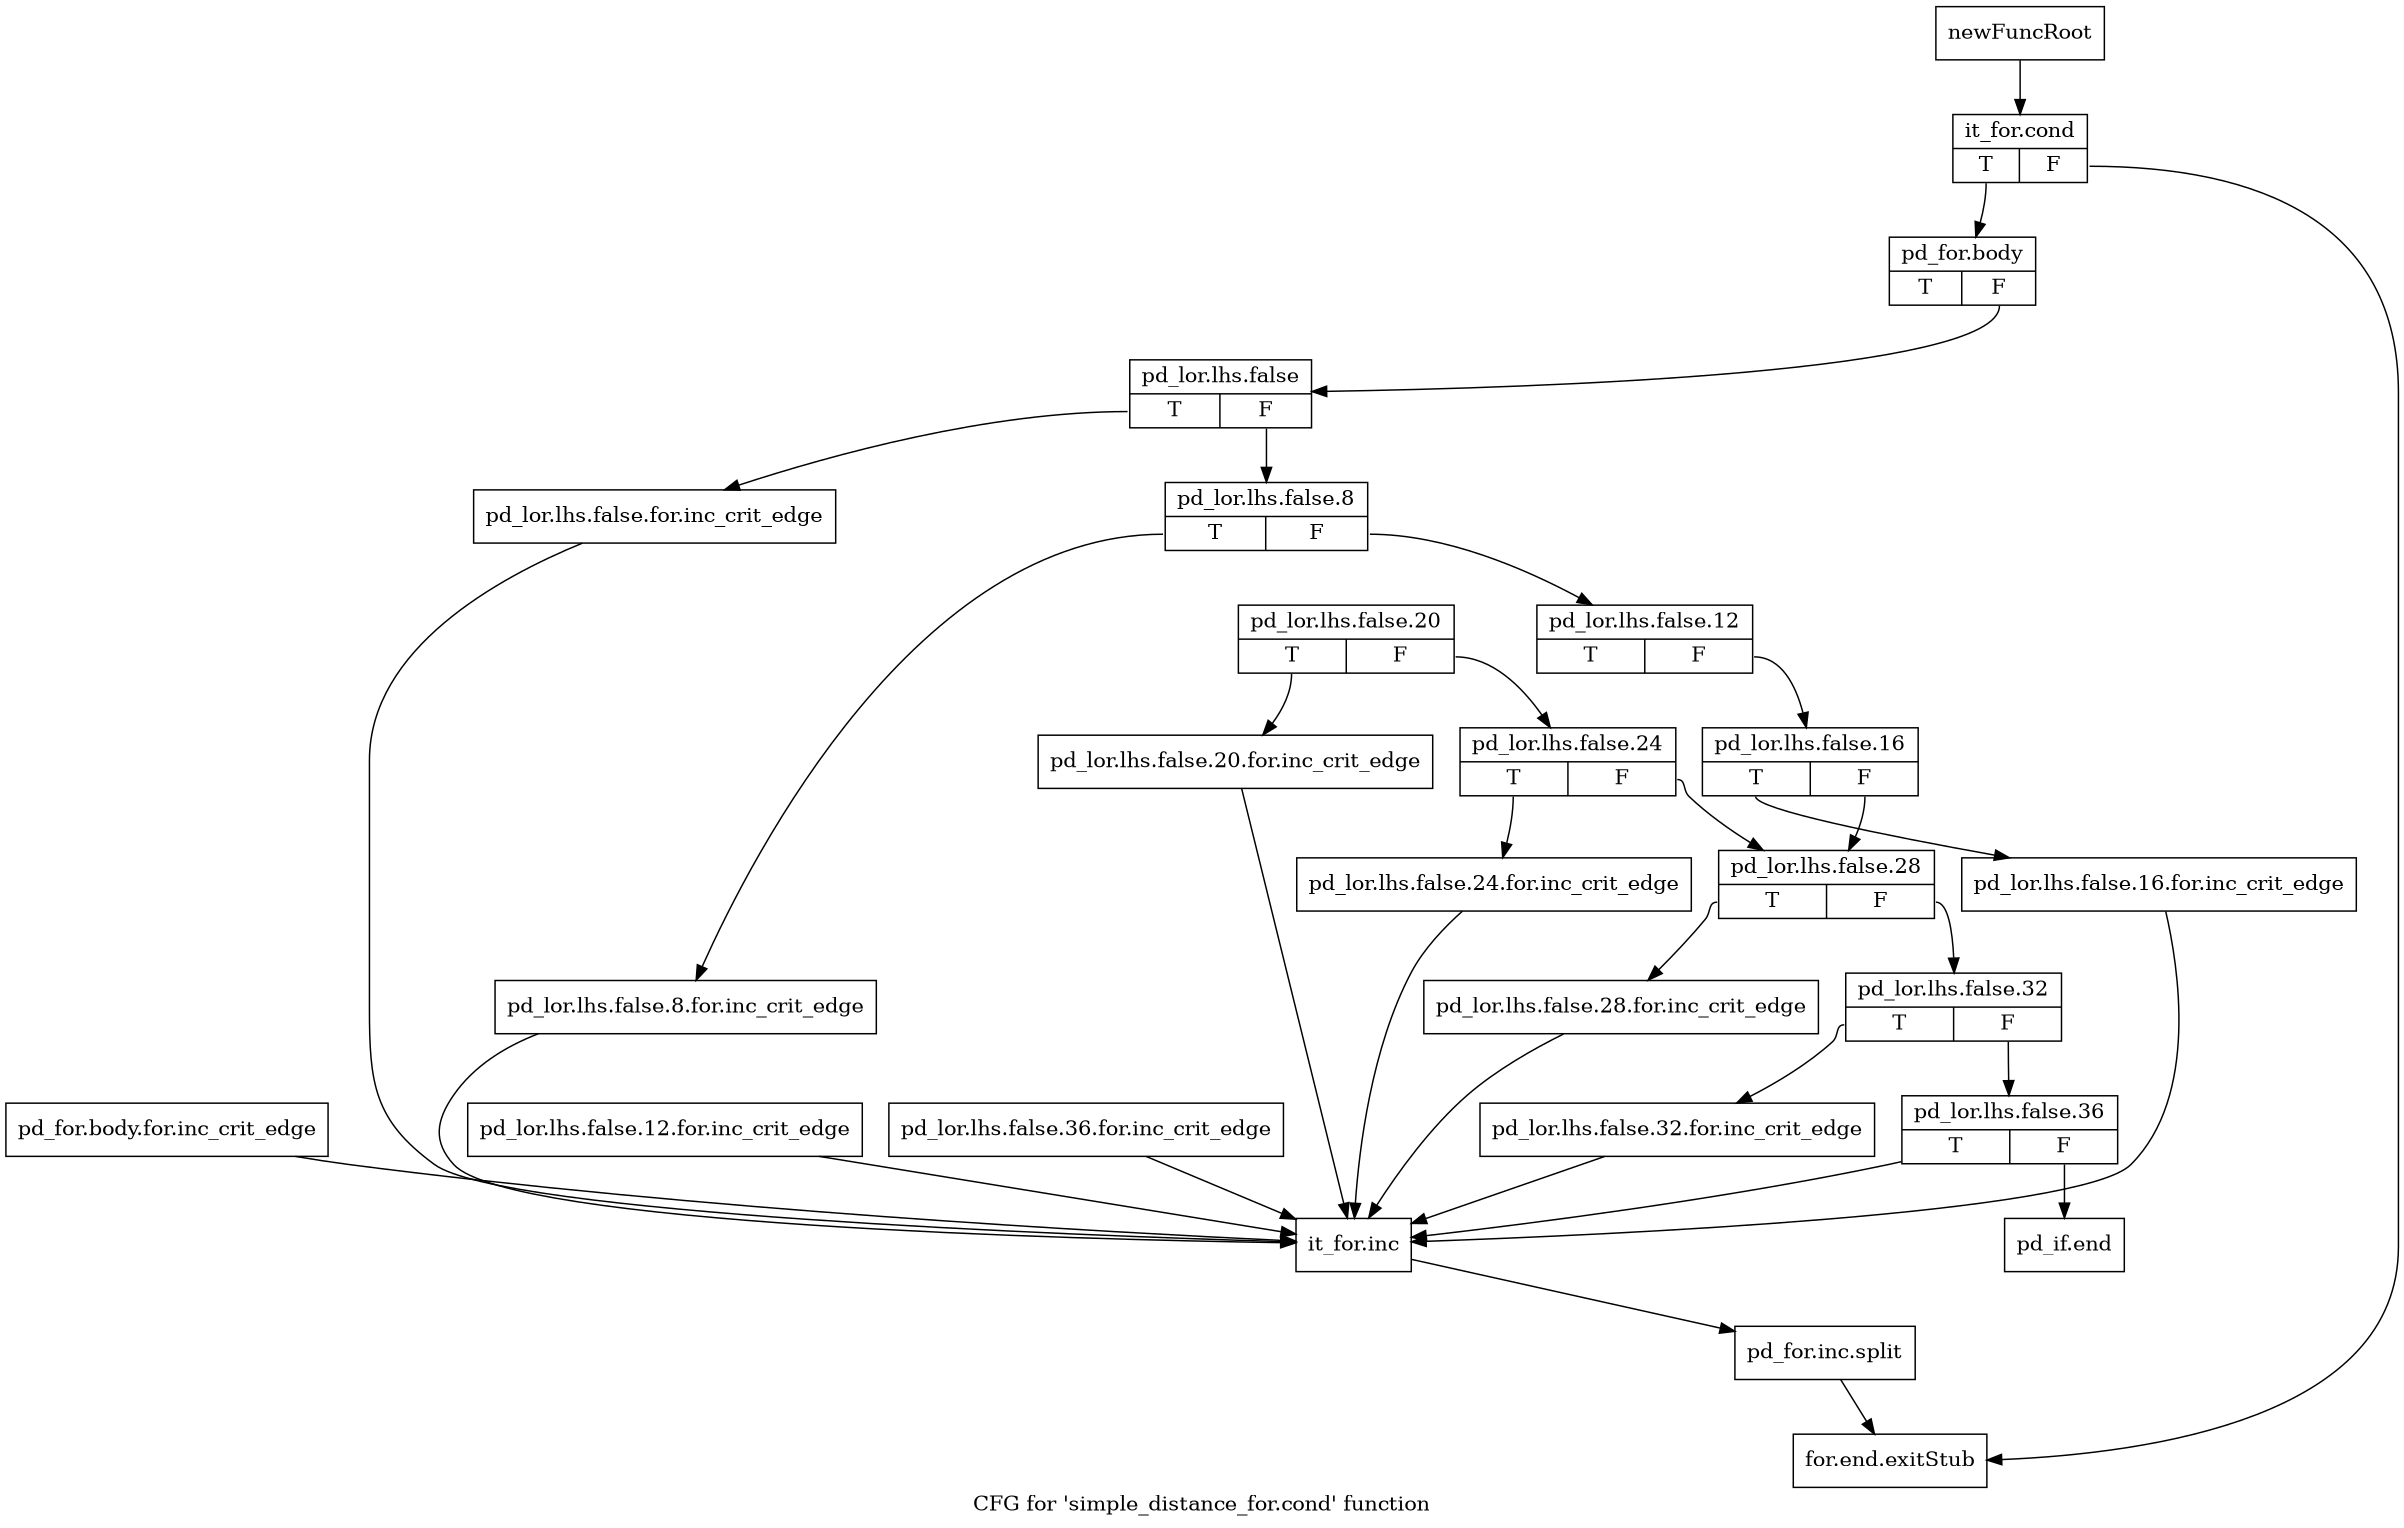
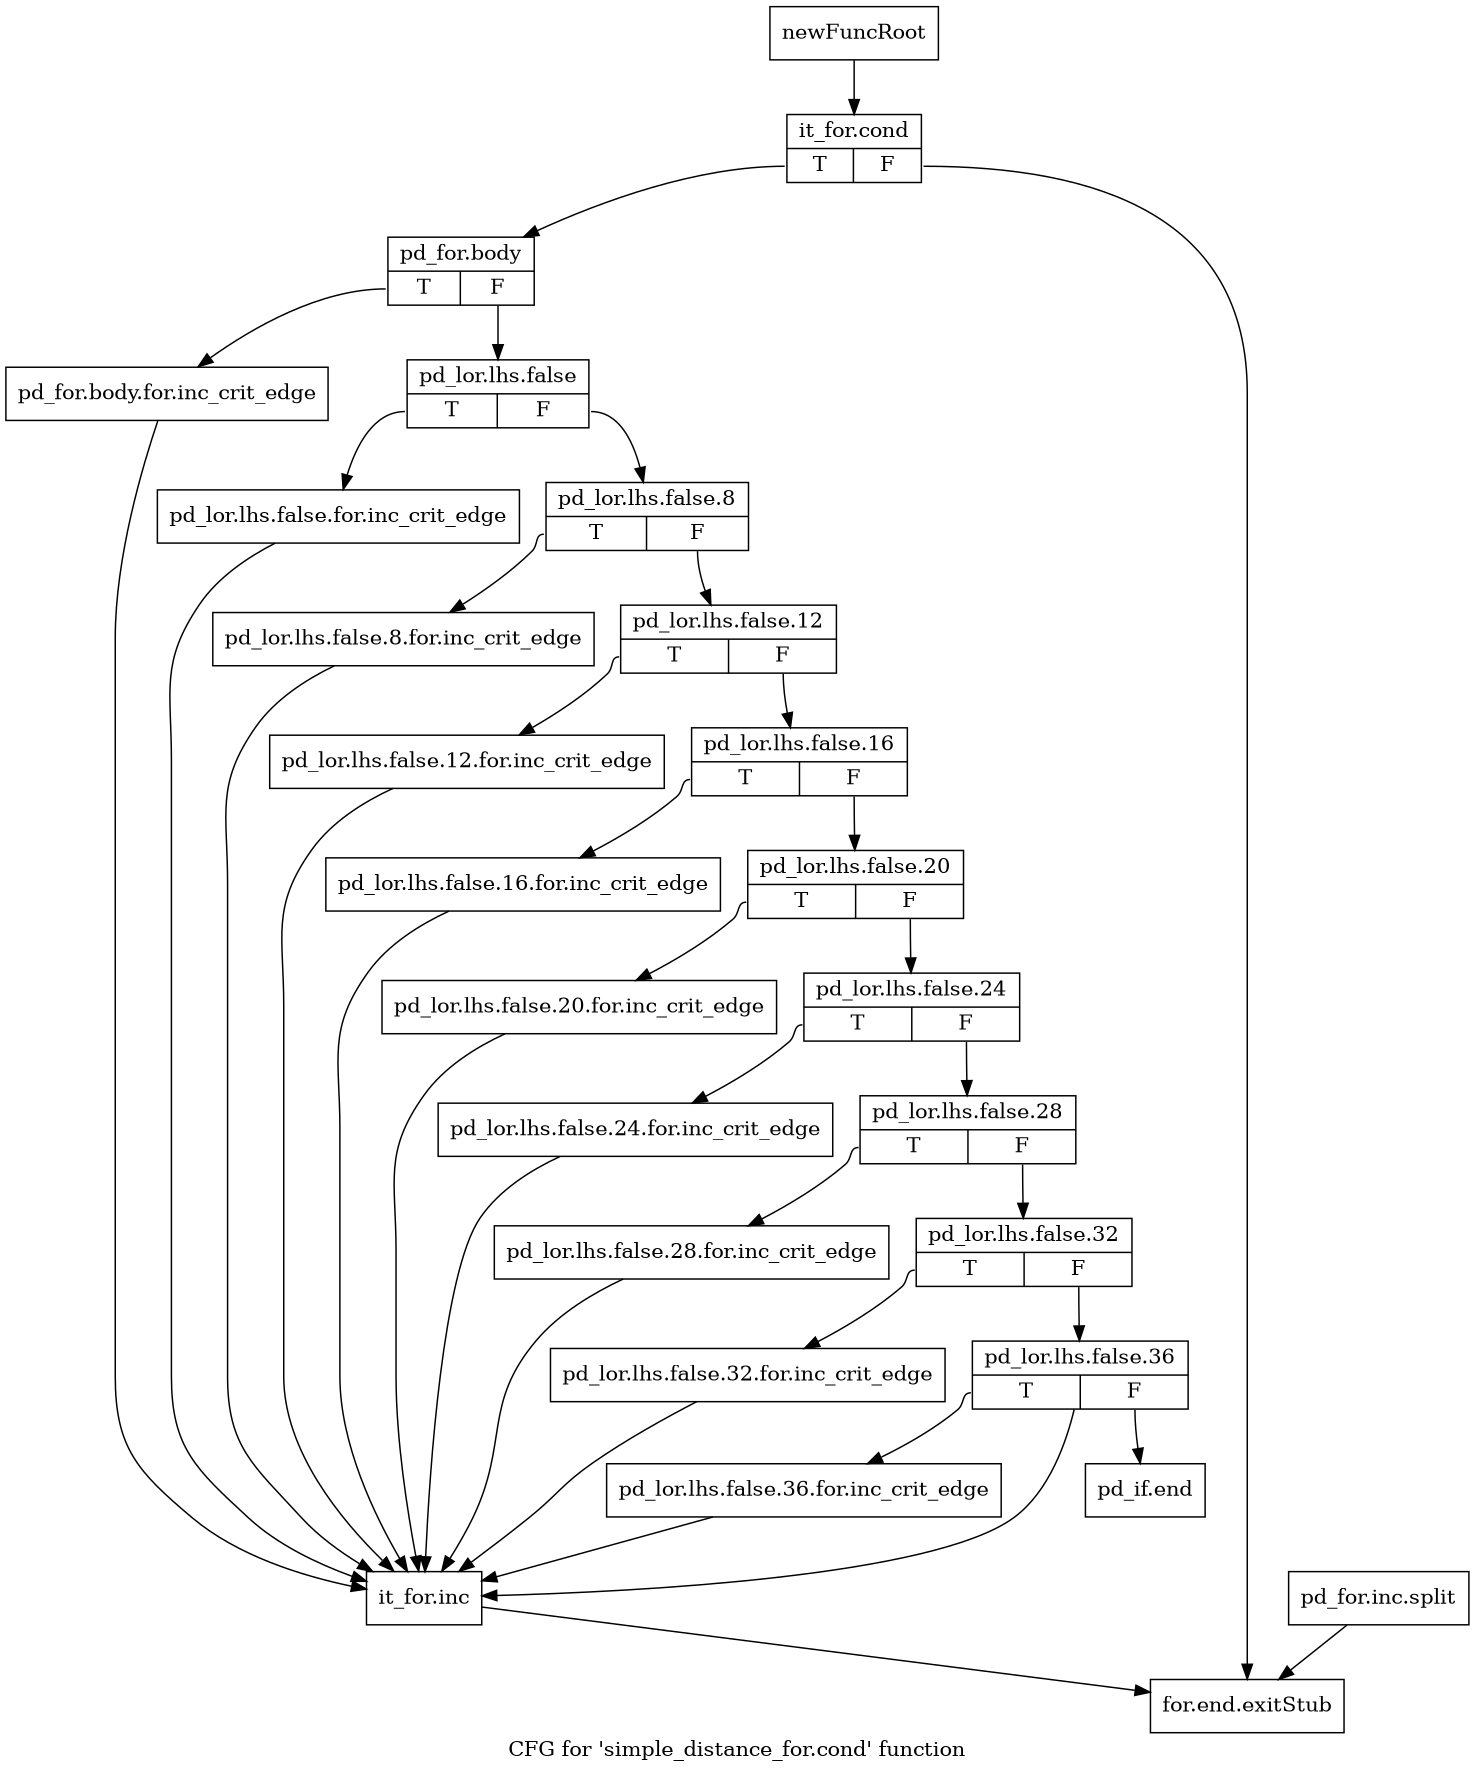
edge "pd_for.body" -> "pd_for.body.for.inc_crit_edge": added
edge "pd_lor.lhs.false.12" -> "pd_lor.lhs.false.12.for.inc_crit_edge": added
edge "pd_lor.lhs.false.16" -> "pd_lor.lhs.false.28": now "pd_lor.lhs.false.16" -> "pd_lor.lhs.false.20"
edge "it_for.inc" -> "pd_for.inc.split": now "it_for.inc" -> "for.end.exitStub"
edge "pd_lor.lhs.false.36" -> "pd_lor.lhs.false.36.for.inc_crit_edge": added
